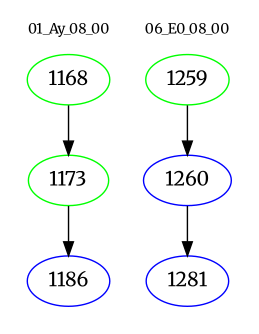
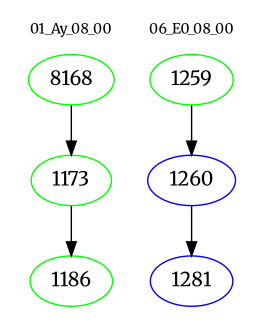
node "1168": label "1168" -> "8168"
node "1186": color blue -> green
